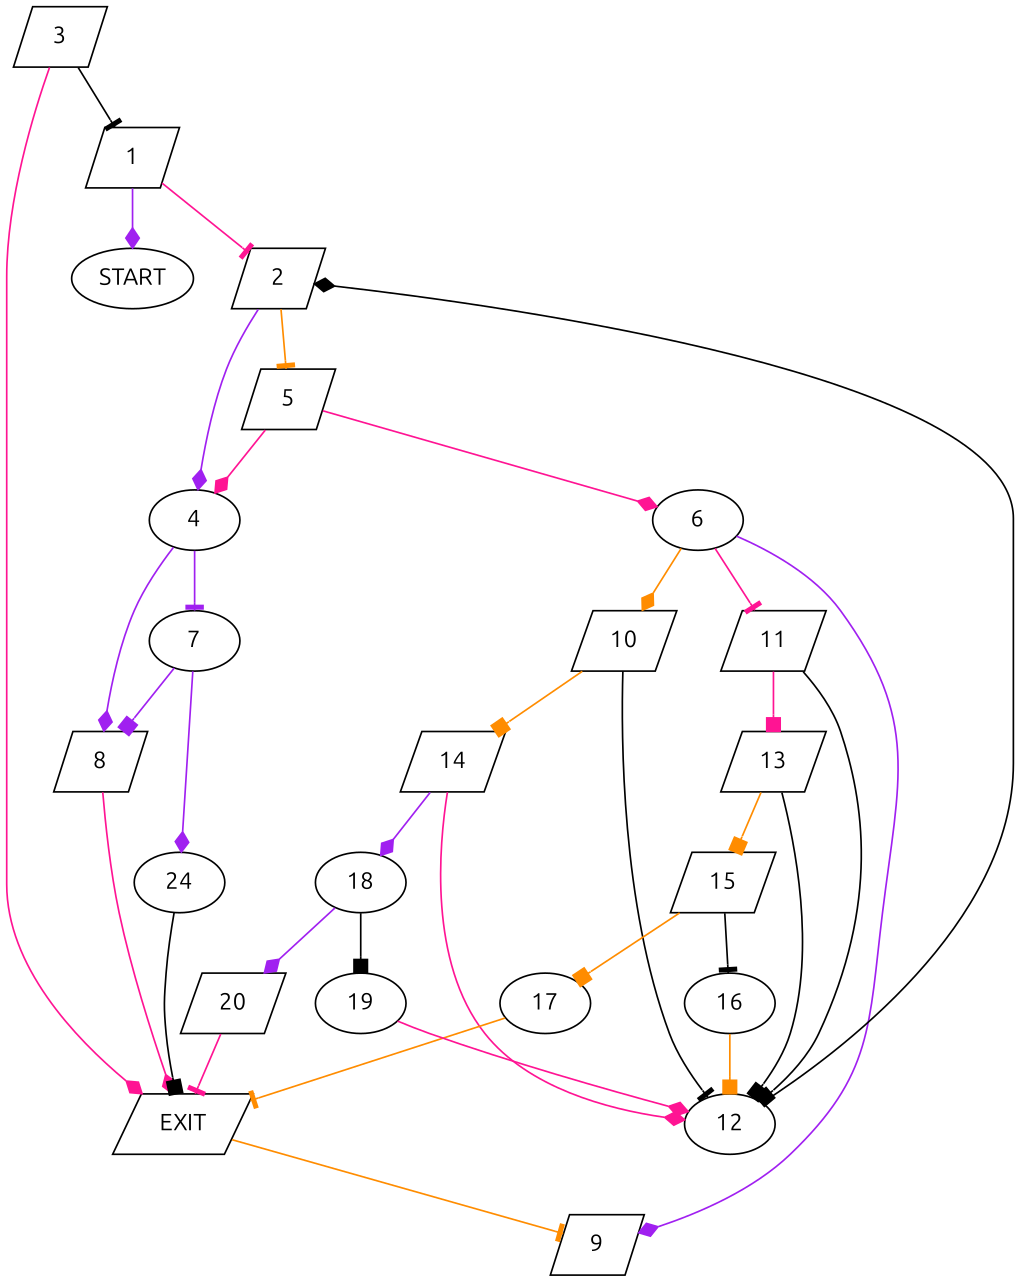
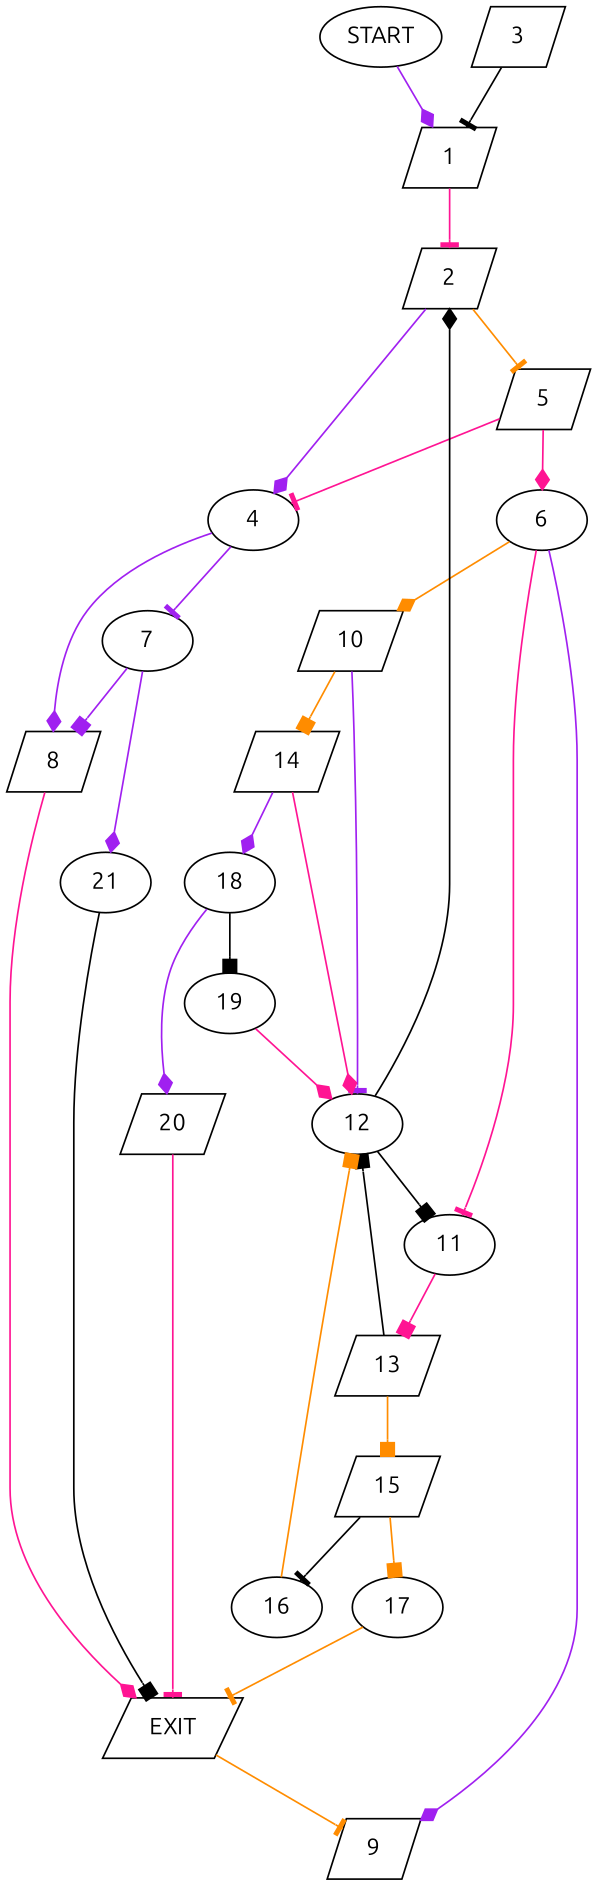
edge "1" -> "START": reversed
edge "5" -> "4": arrowhead diamond -> tee
edge "3" -> "EXIT": removed
node "11": shape parallelogram -> ellipse
node "24": label "24" -> "21"
edge "11" -> "12": reversed
edge "10" -> "12": color black -> purple
